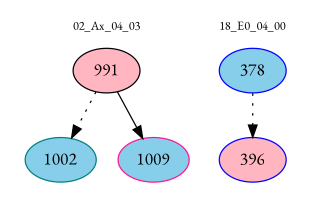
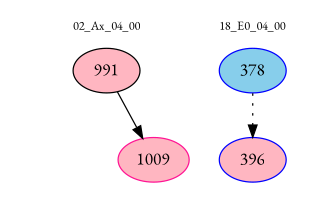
cluster "02_Ax_04_03": label "02_Ax_04_03" -> "02_Ax_04_00"
node "1002": removed
node "1009": fillcolor skyblue -> lightpink
